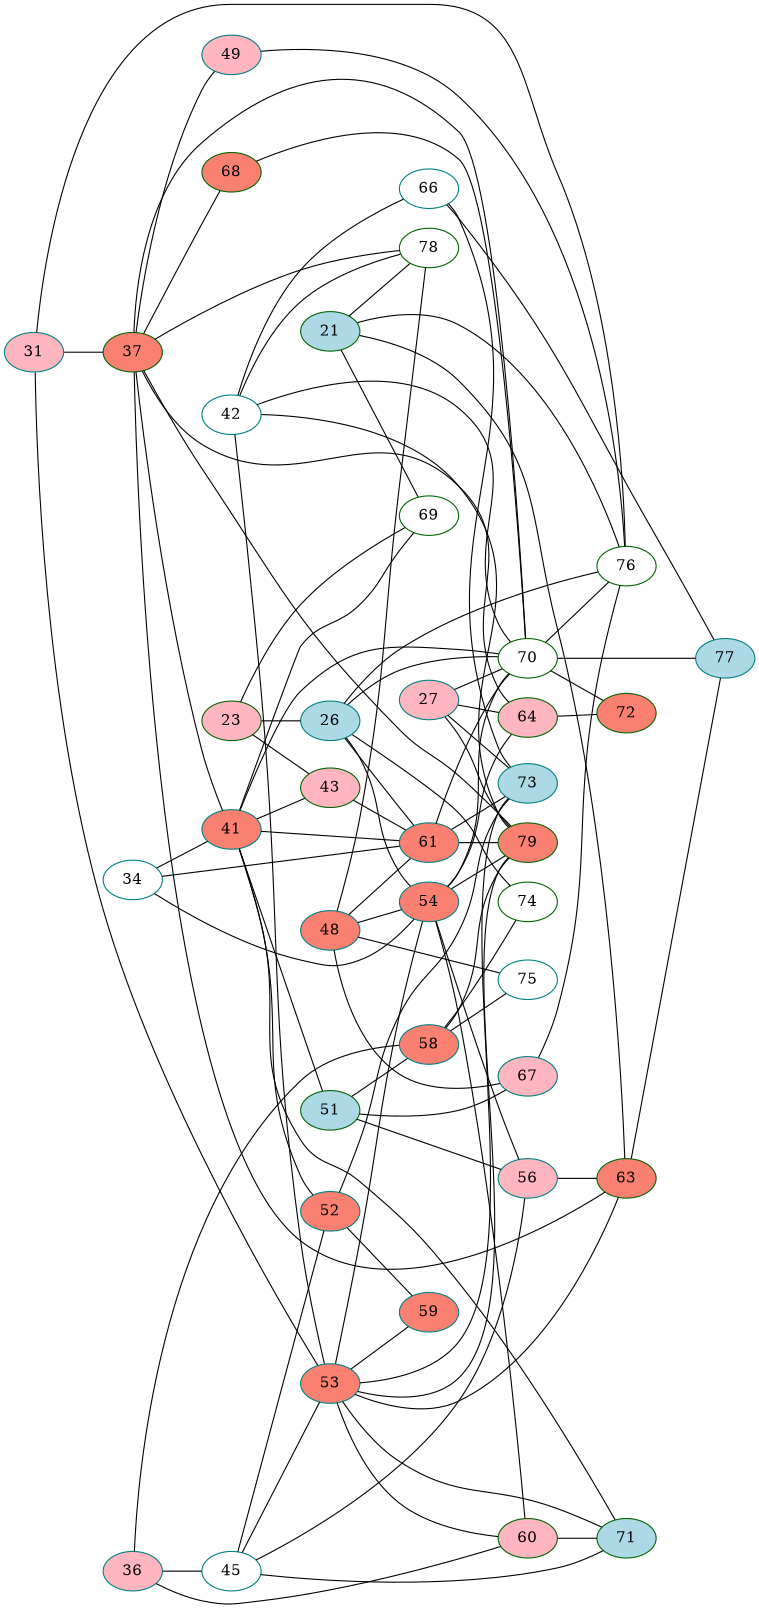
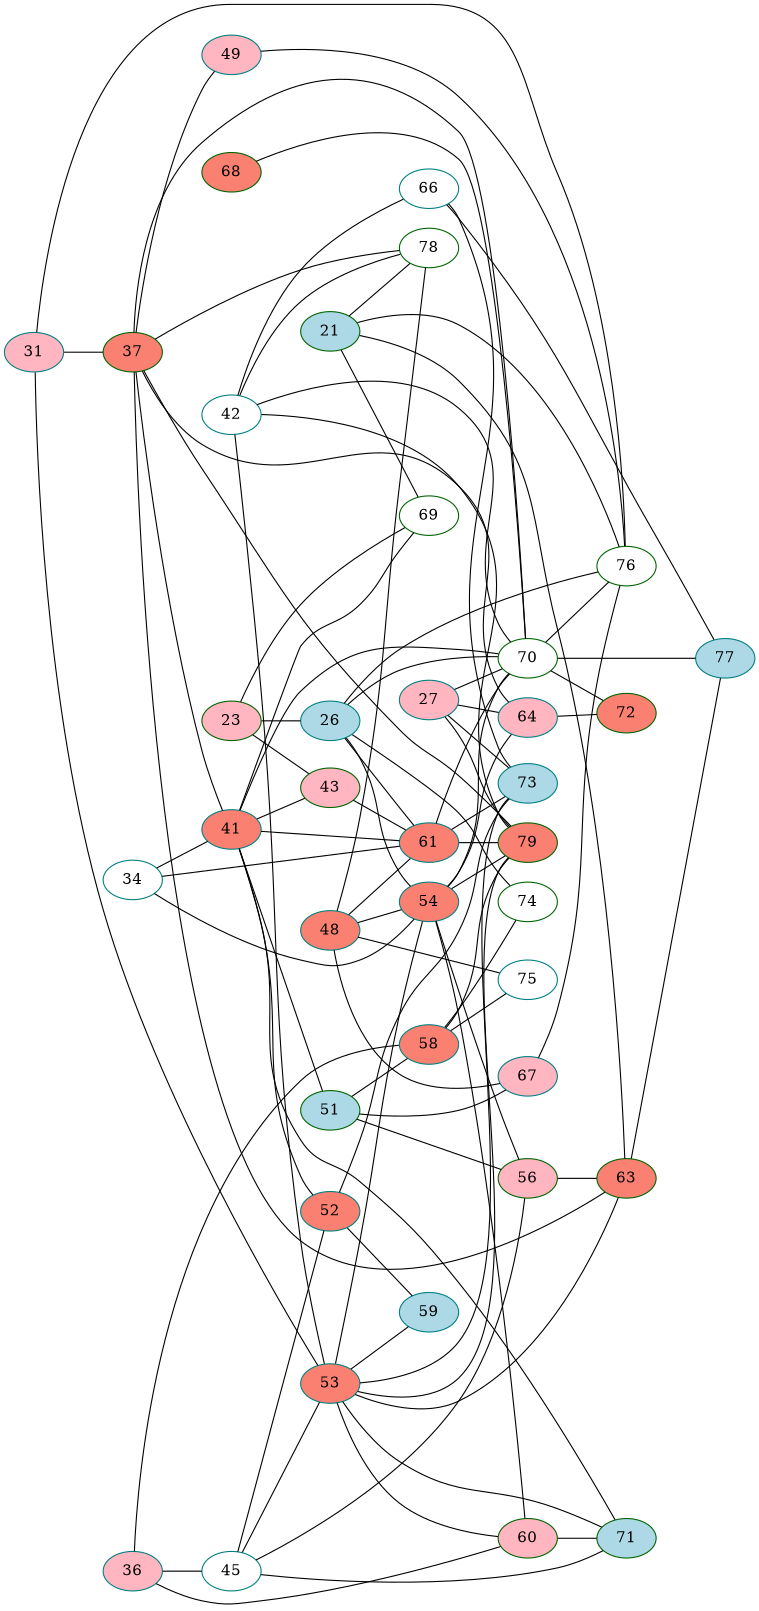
edge "68" -- "37": removed
node "64": color darkgreen -> teal
node "56": color teal -> darkgreen
node "59": fillcolor salmon -> lightblue
